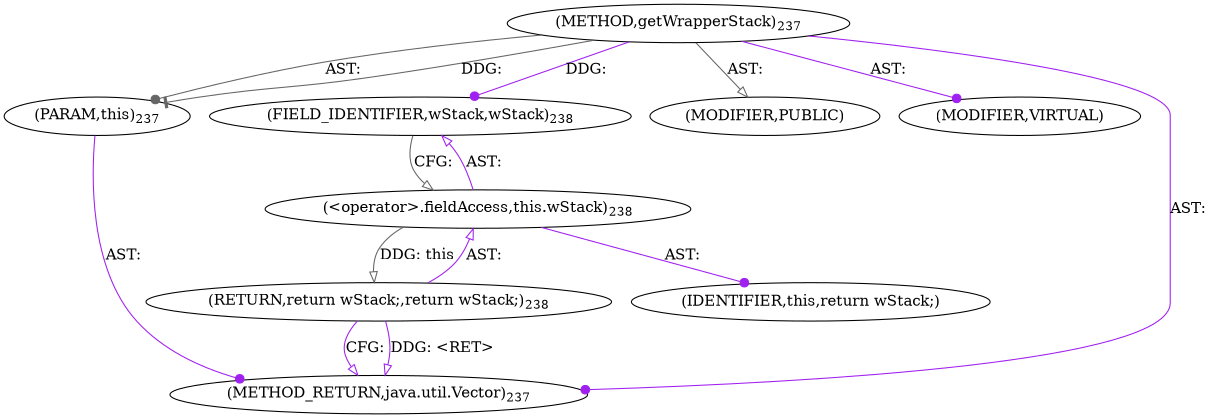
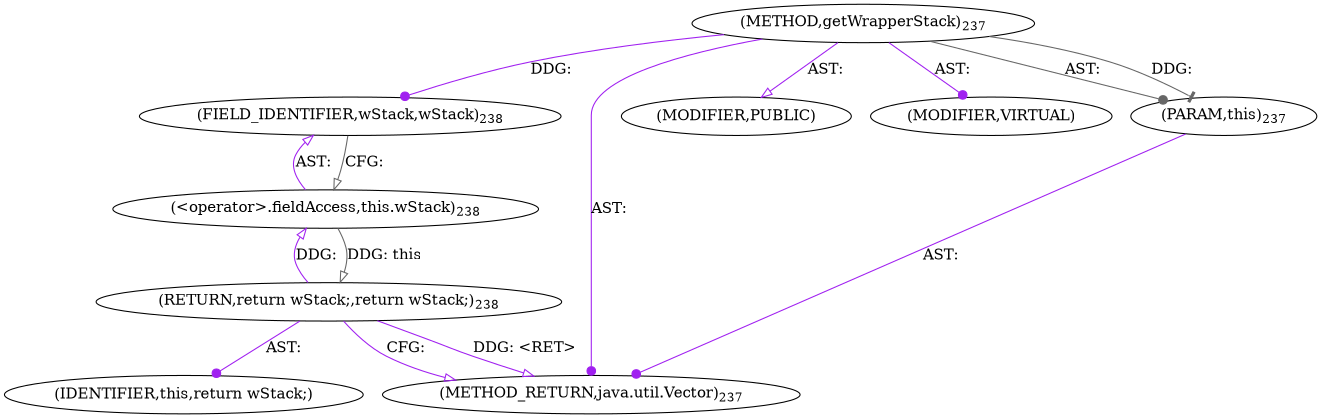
edge "(METHOD,getWrapperStack)" -> "(MODIFIER,PUBLIC)": color gray40 -> purple
edge "(<operator>.fieldAccess,this.wStack)" -> "(IDENTIFIER,this,return wStack;)": now "(RETURN,return wStack;,return wStack;)" -> "(IDENTIFIER,this,return wStack;)"
edge "(RETURN,return wStack;,return wStack;)" -> "(<operator>.fieldAccess,this.wStack)": label "AST: " -> "DDG: "
